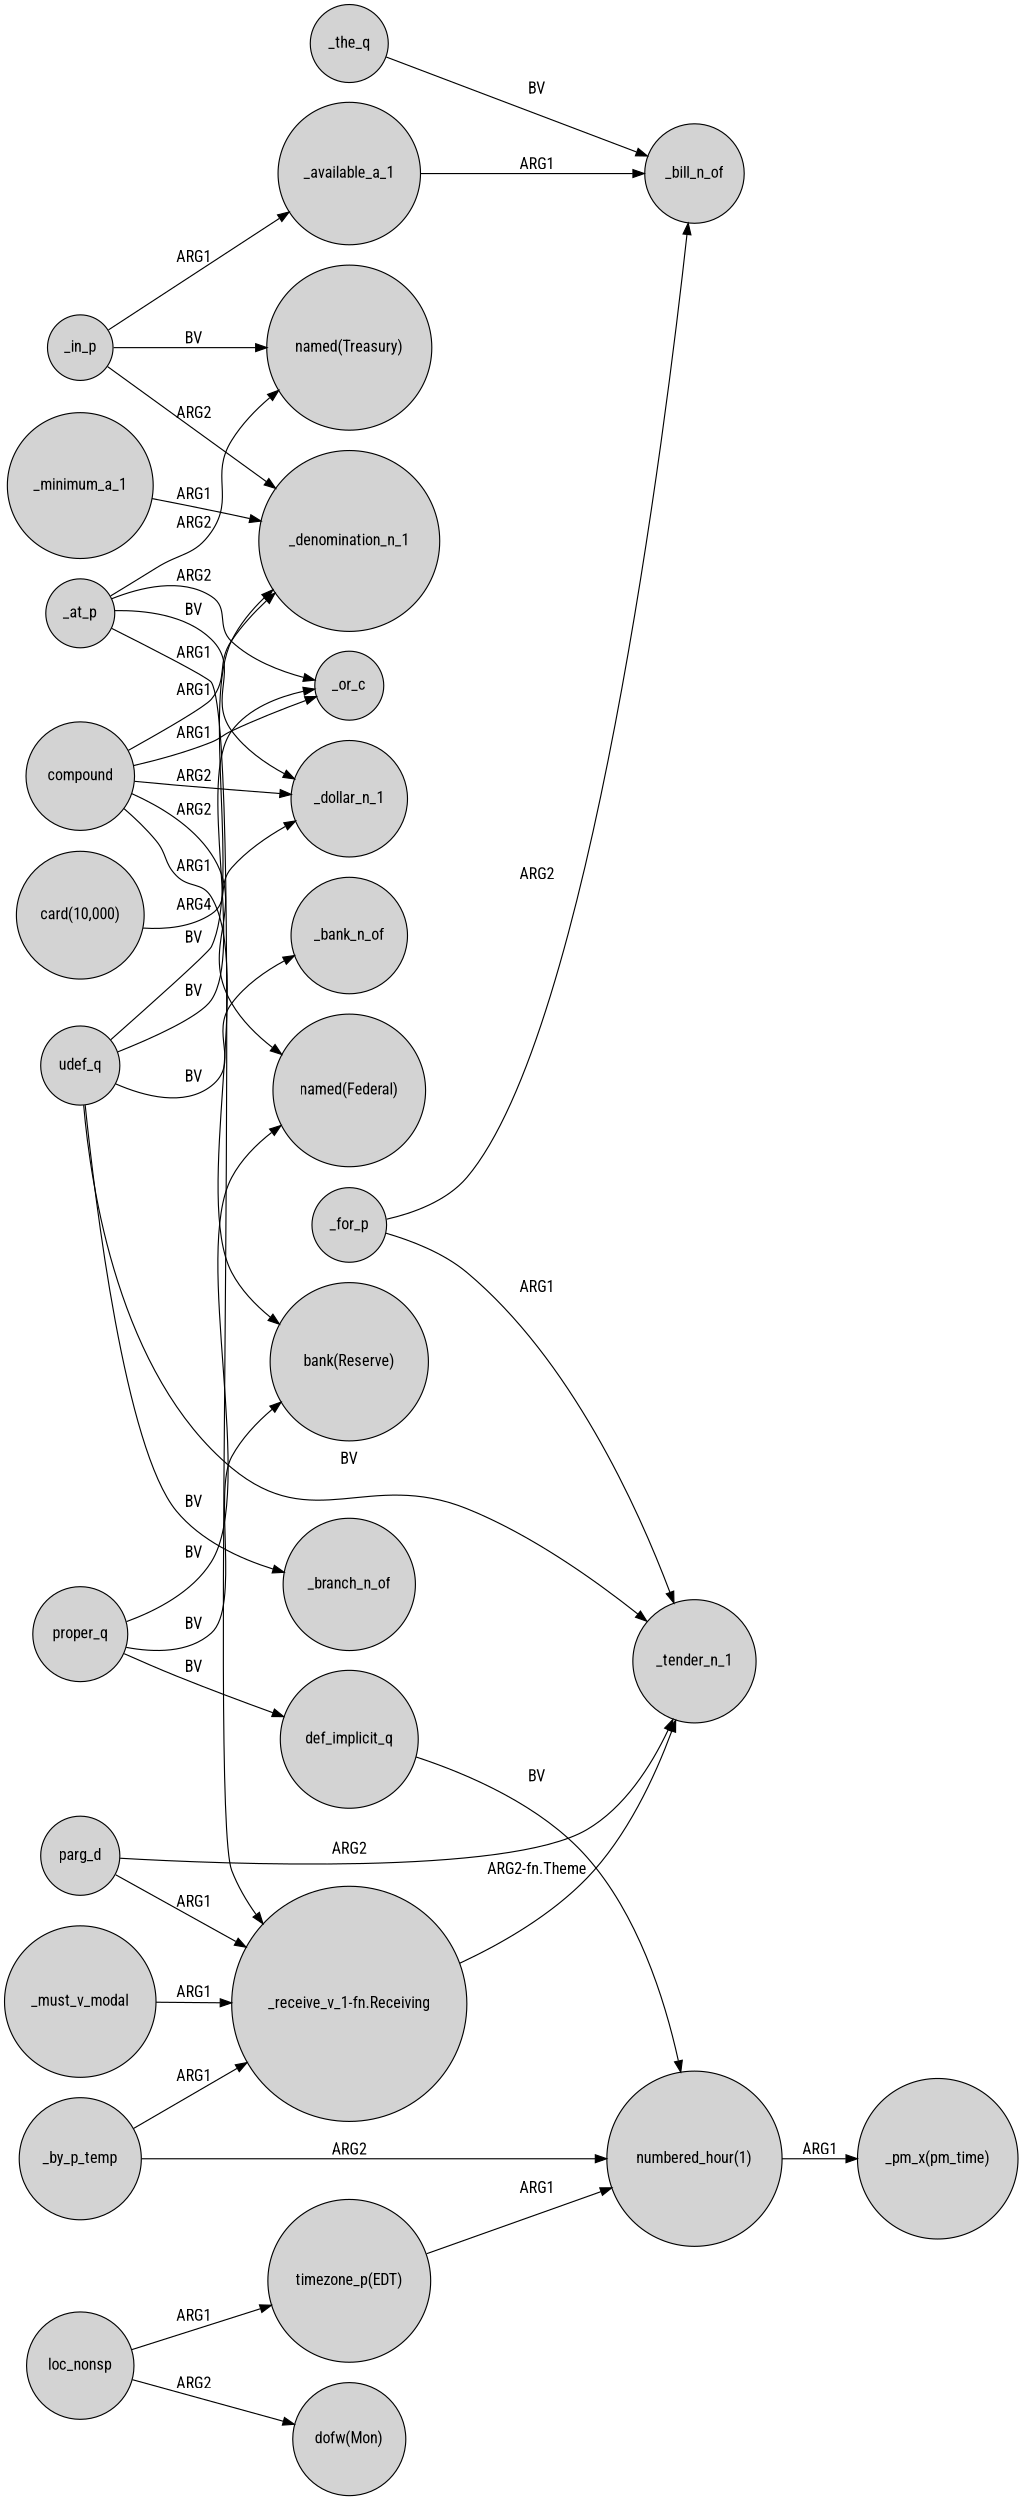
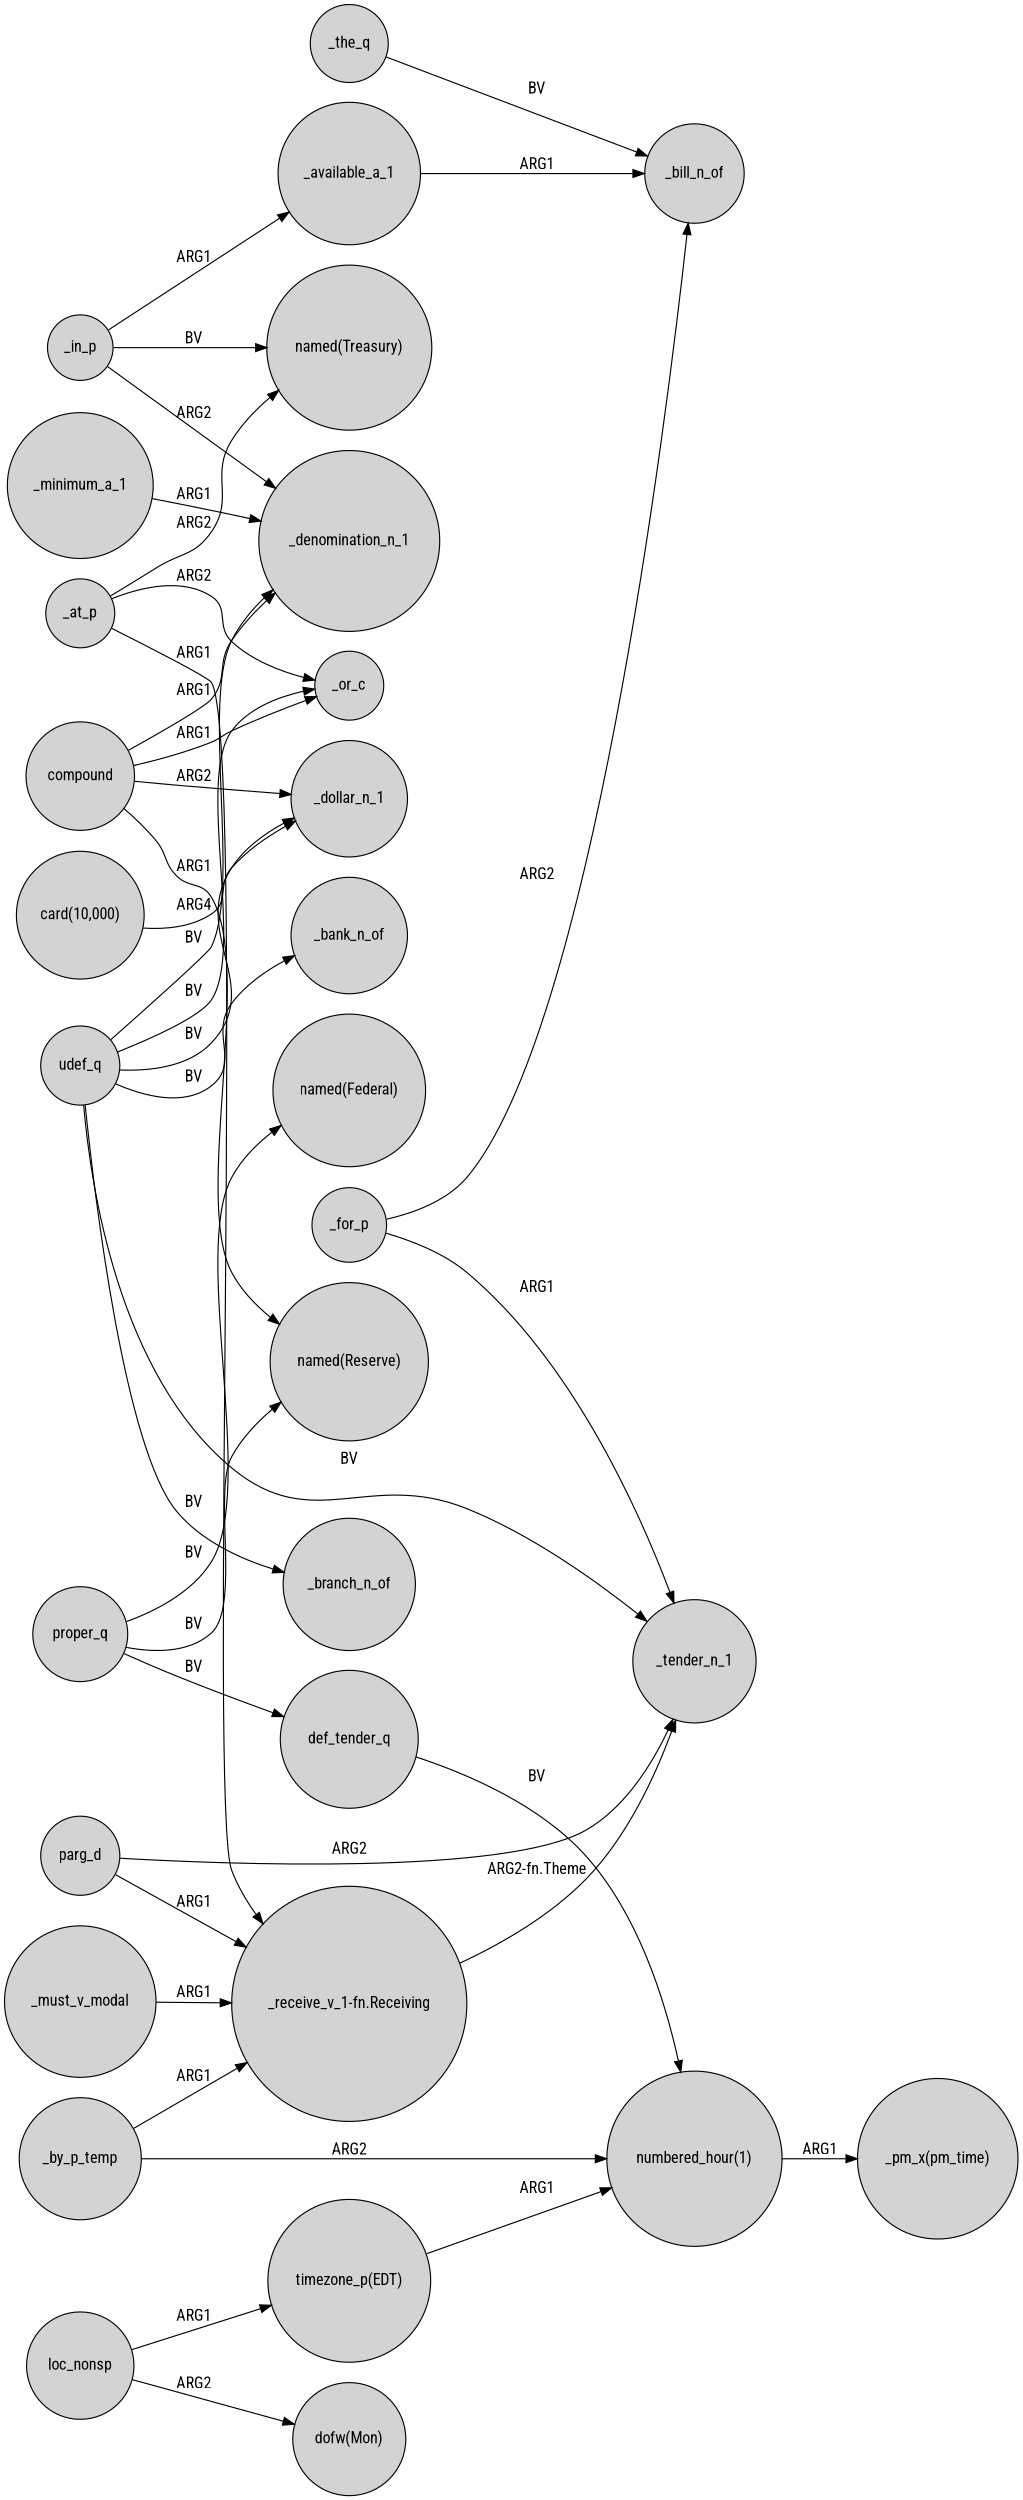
edge "_at_p" -> "_dollar_n_1": now "udef_q" -> "_dollar_n_1"
edge "compound" -> "named(Federal)": removed, label "ARG2"
node "bank(Reserve)": label "bank(Reserve)" -> "named(Reserve)"
node "def_implicit_q": label "def_implicit_q" -> "def_tender_q"
